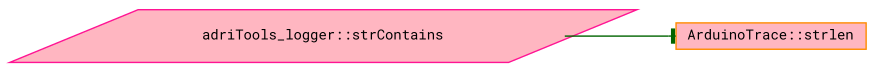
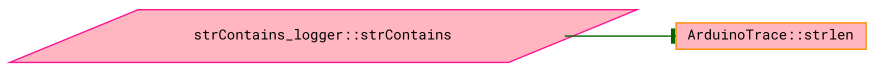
node "adriTools_logger::strContains": label "adriTools_logger::strContains" -> "strContains_logger::strContains"
